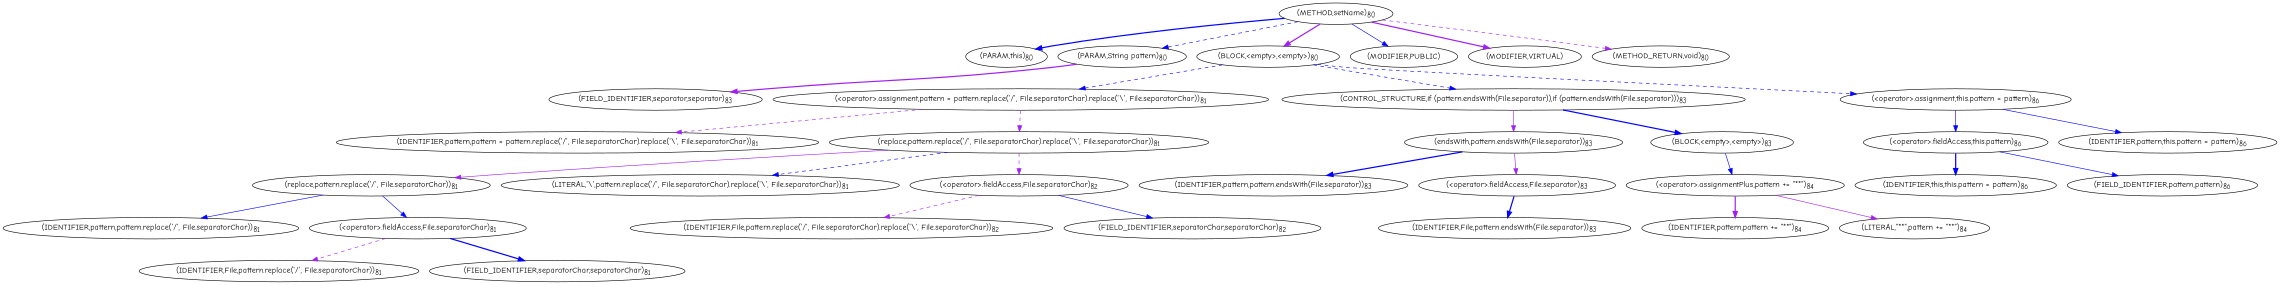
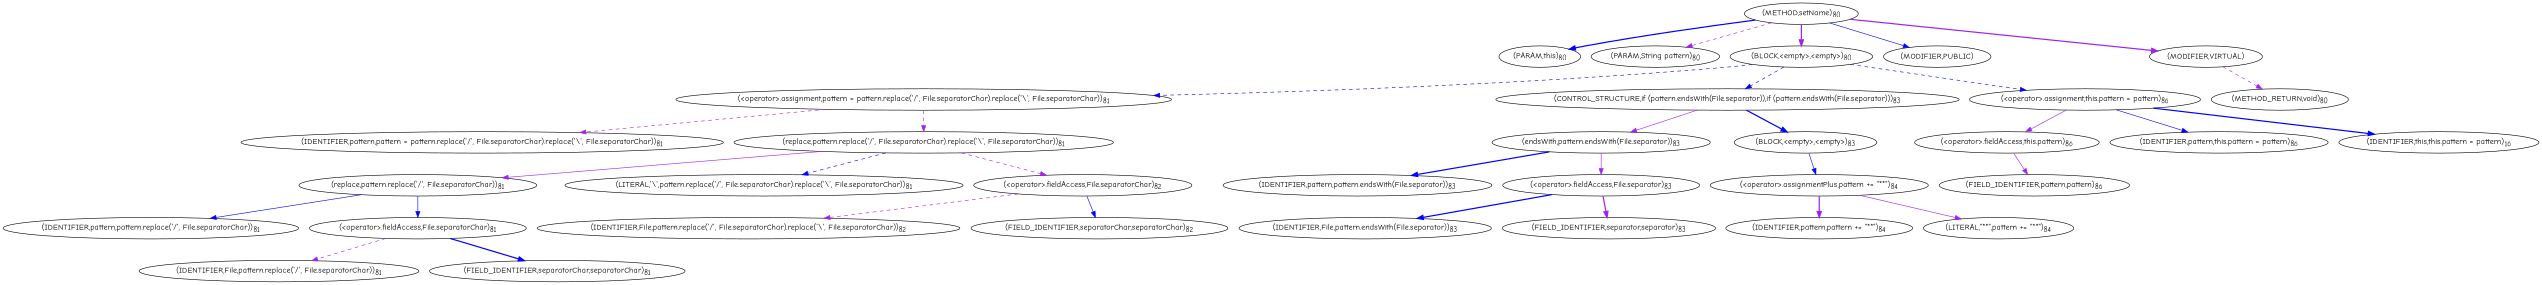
edge "(METHOD,setName)" -> "(PARAM,String pattern)": color blue -> purple
edge "(METHOD,setName)" -> "(METHOD_RETURN,void)": now "(MODIFIER,VIRTUAL)" -> "(METHOD_RETURN,void)"
edge "(PARAM,String pattern)" -> "(FIELD_IDENTIFIER,separator,separator)": now "(<operator>.fieldAccess,File.separator)" -> "(FIELD_IDENTIFIER,separator,separator)"
edge "(<operator>.assignment,this.pattern = pattern)" -> "(<operator>.fieldAccess,this.pattern)": color blue -> purple
edge "(<operator>.fieldAccess,this.pattern)" -> "(IDENTIFIER,this,this.pattern = pattern)": now "(<operator>.assignment,this.pattern = pattern)" -> "(IDENTIFIER,this,this.pattern = pattern)"
edge "(<operator>.fieldAccess,this.pattern)" -> "(FIELD_IDENTIFIER,pattern,pattern)": color blue -> purple
node "(IDENTIFIER,this,this.pattern = pattern)": text "86" -> "16"
